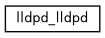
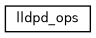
node "lldpd_lldpd": label "lldpd_lldpd" -> "lldpd_ops"
